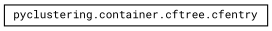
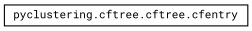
node "pyclustering.container.cftree.cfentry": label "pyclustering.container.cftree.cfentry" -> "pyclustering.cftree.cftree.cfentry"
